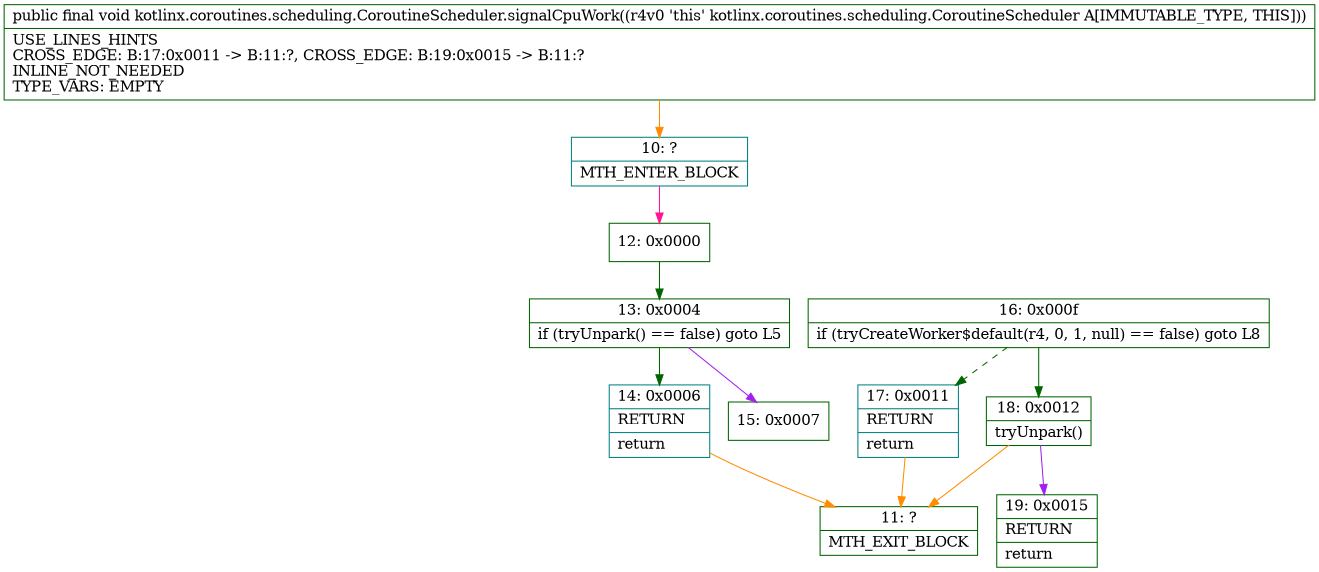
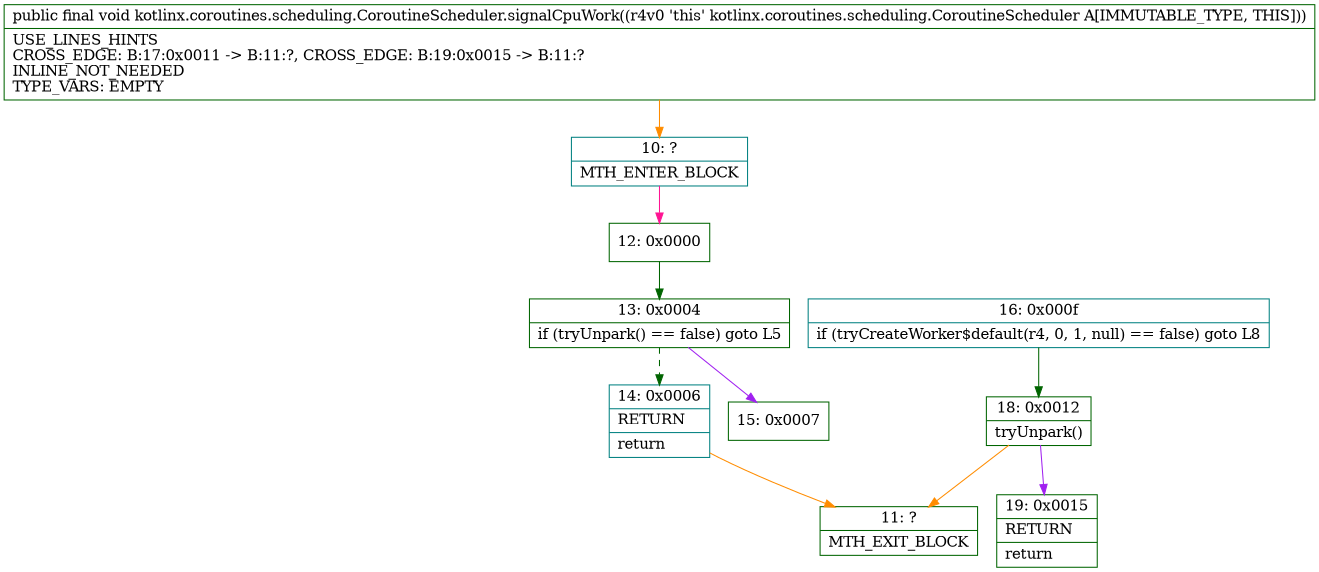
node "16: 0x000f": color darkgreen -> teal
edge "13: 0x0004" -> "14: 0x0006": style solid -> dashed
node "17: 0x0011": removed
